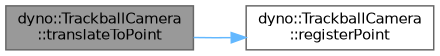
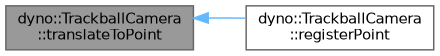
edge "dyno::TrackballCamera ::translateToPoint" -> "dyno::TrackballCamera ::registerPoint": reversed
